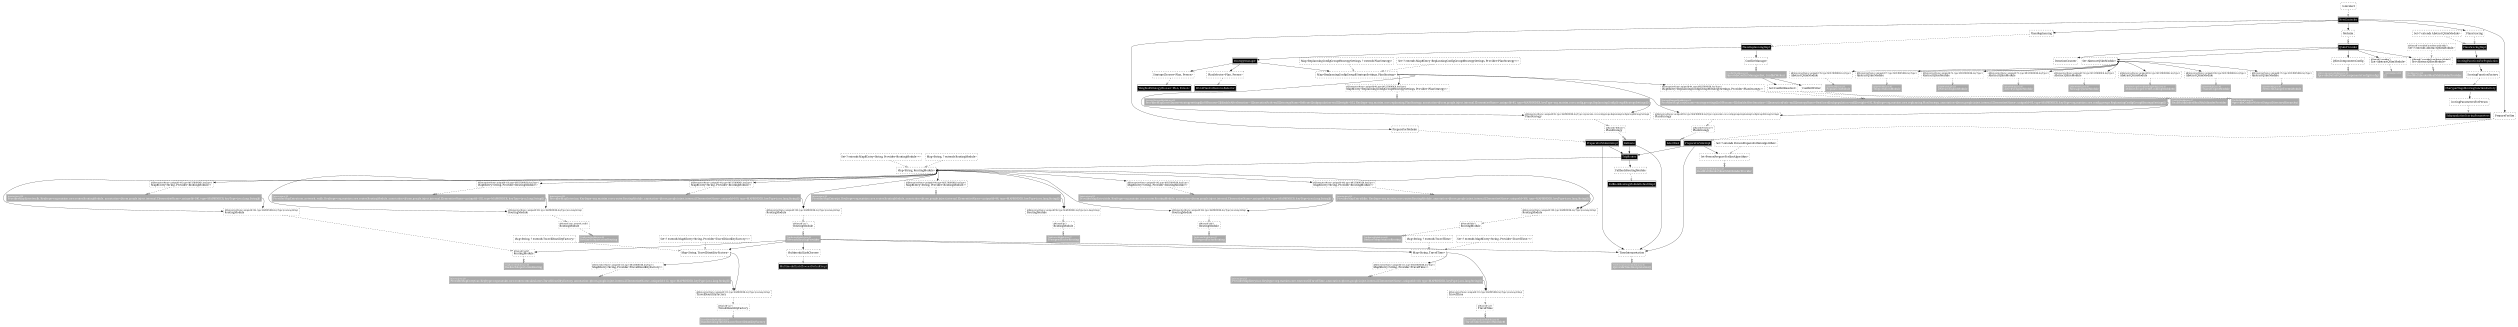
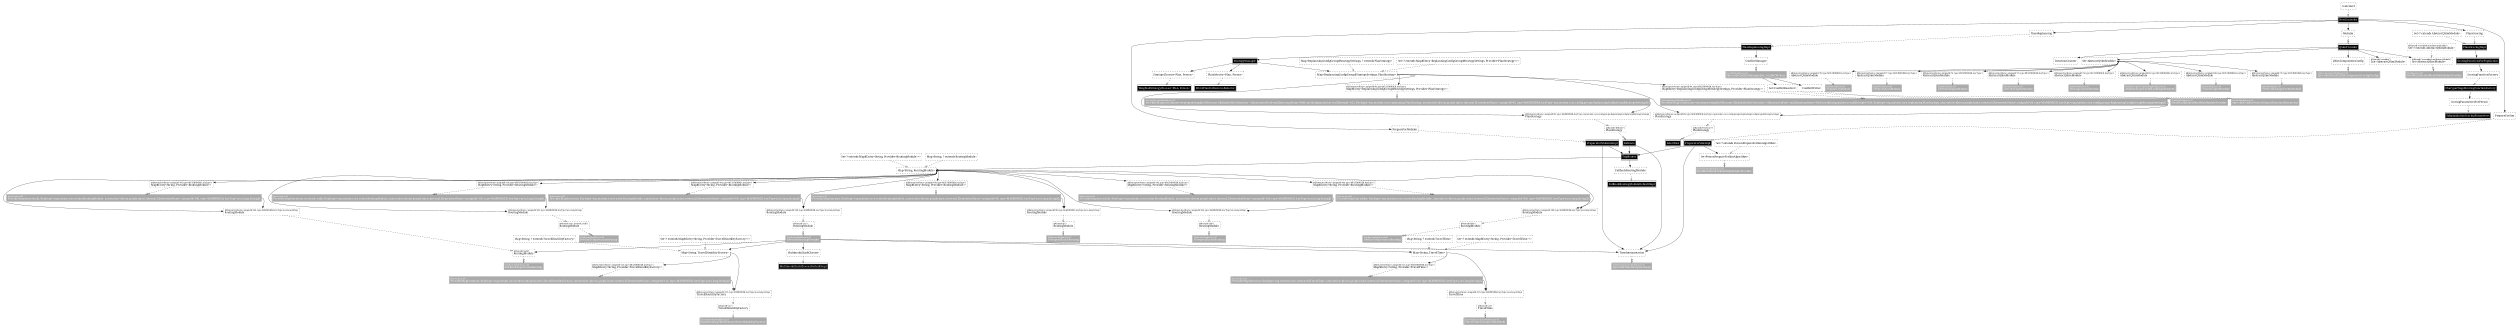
node "Controler.java:215": removed
